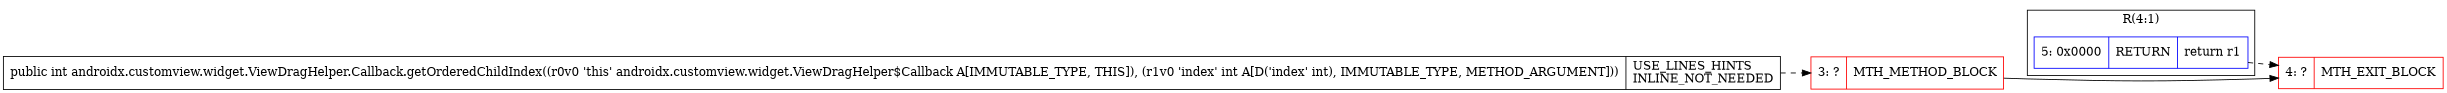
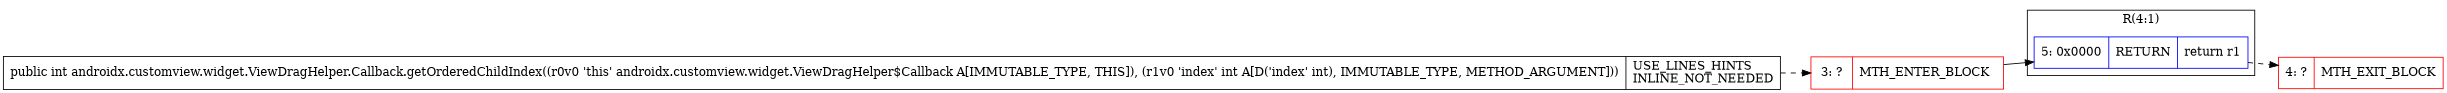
node "3: ?": text "MTH_METHOD_BLOCK" -> "MTH_ENTER_BLOCK"
edge "3: ?" -> "4: ?": now "3: ?" -> "5: 0x0000"
